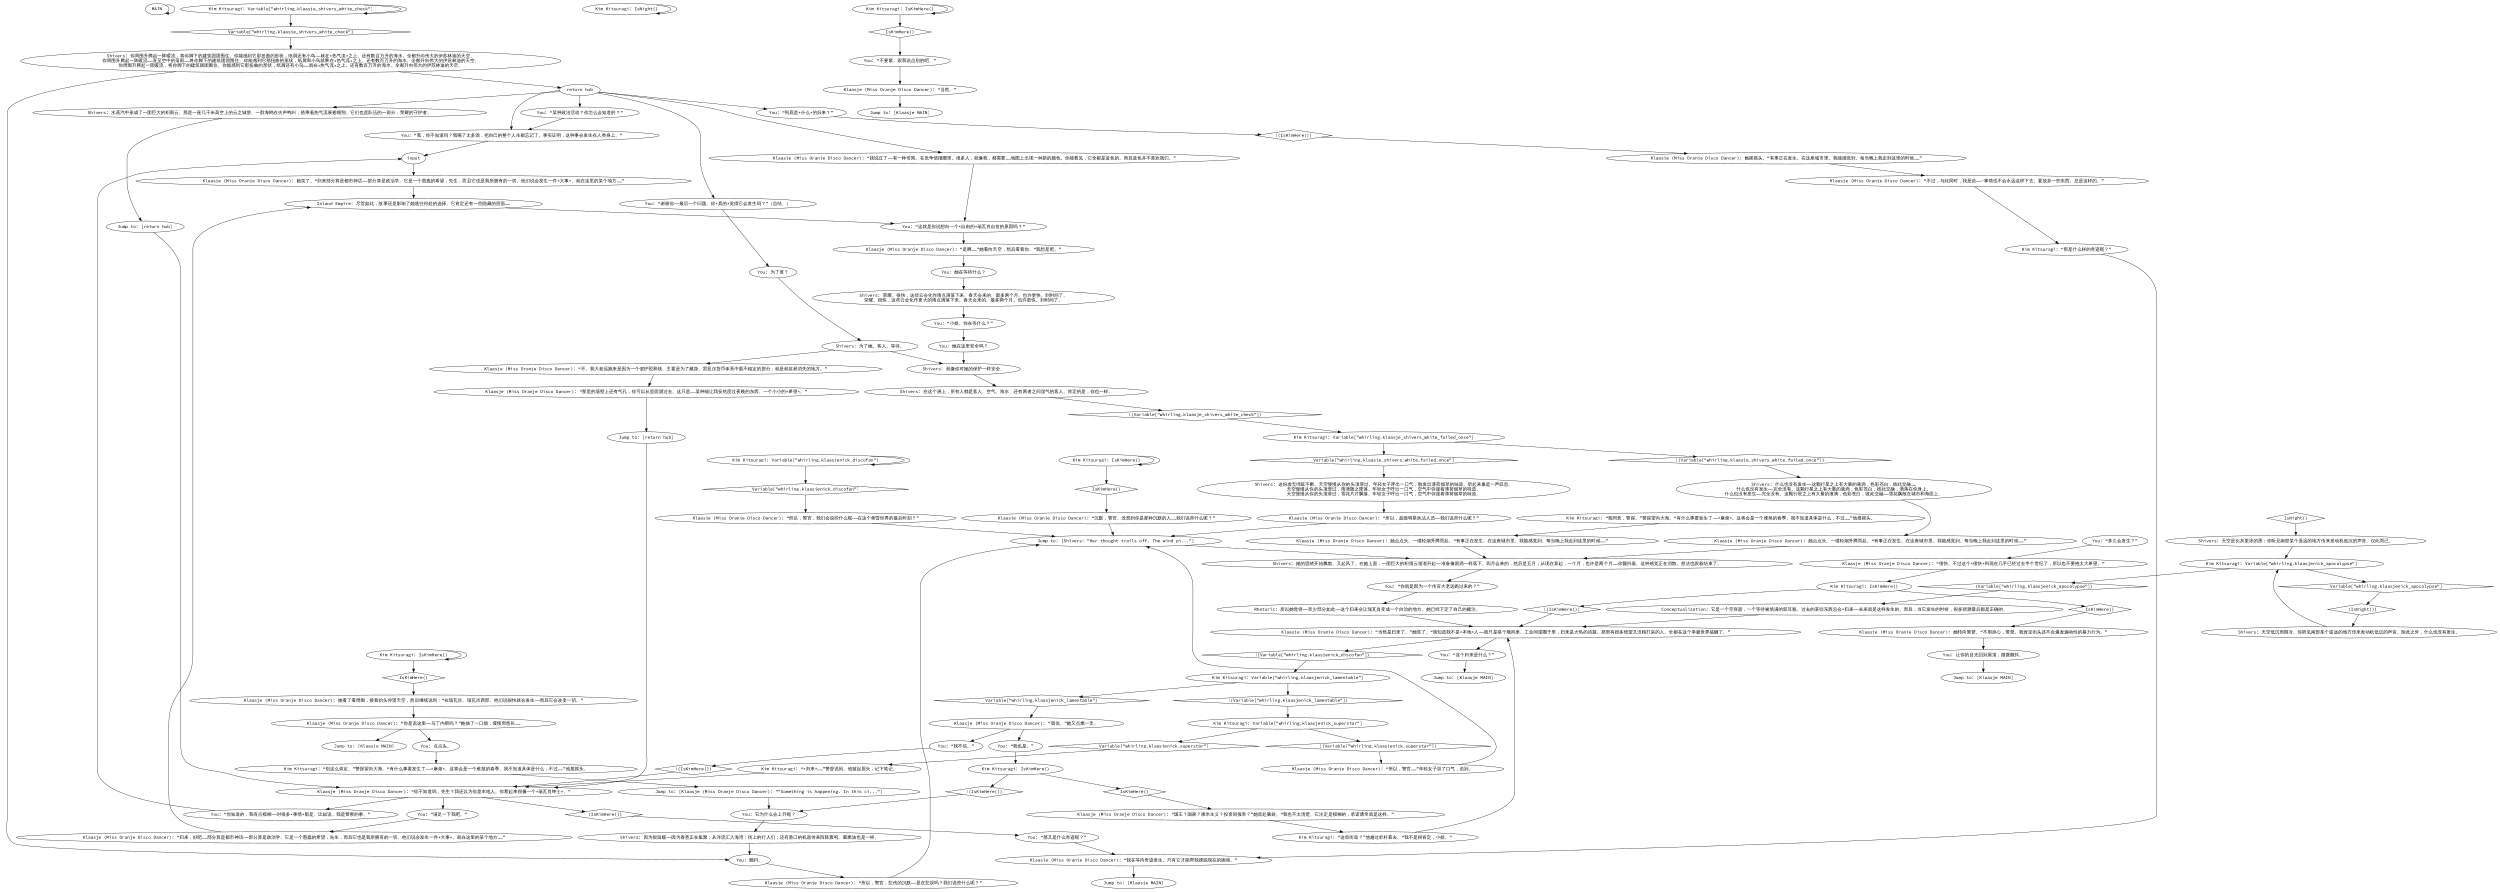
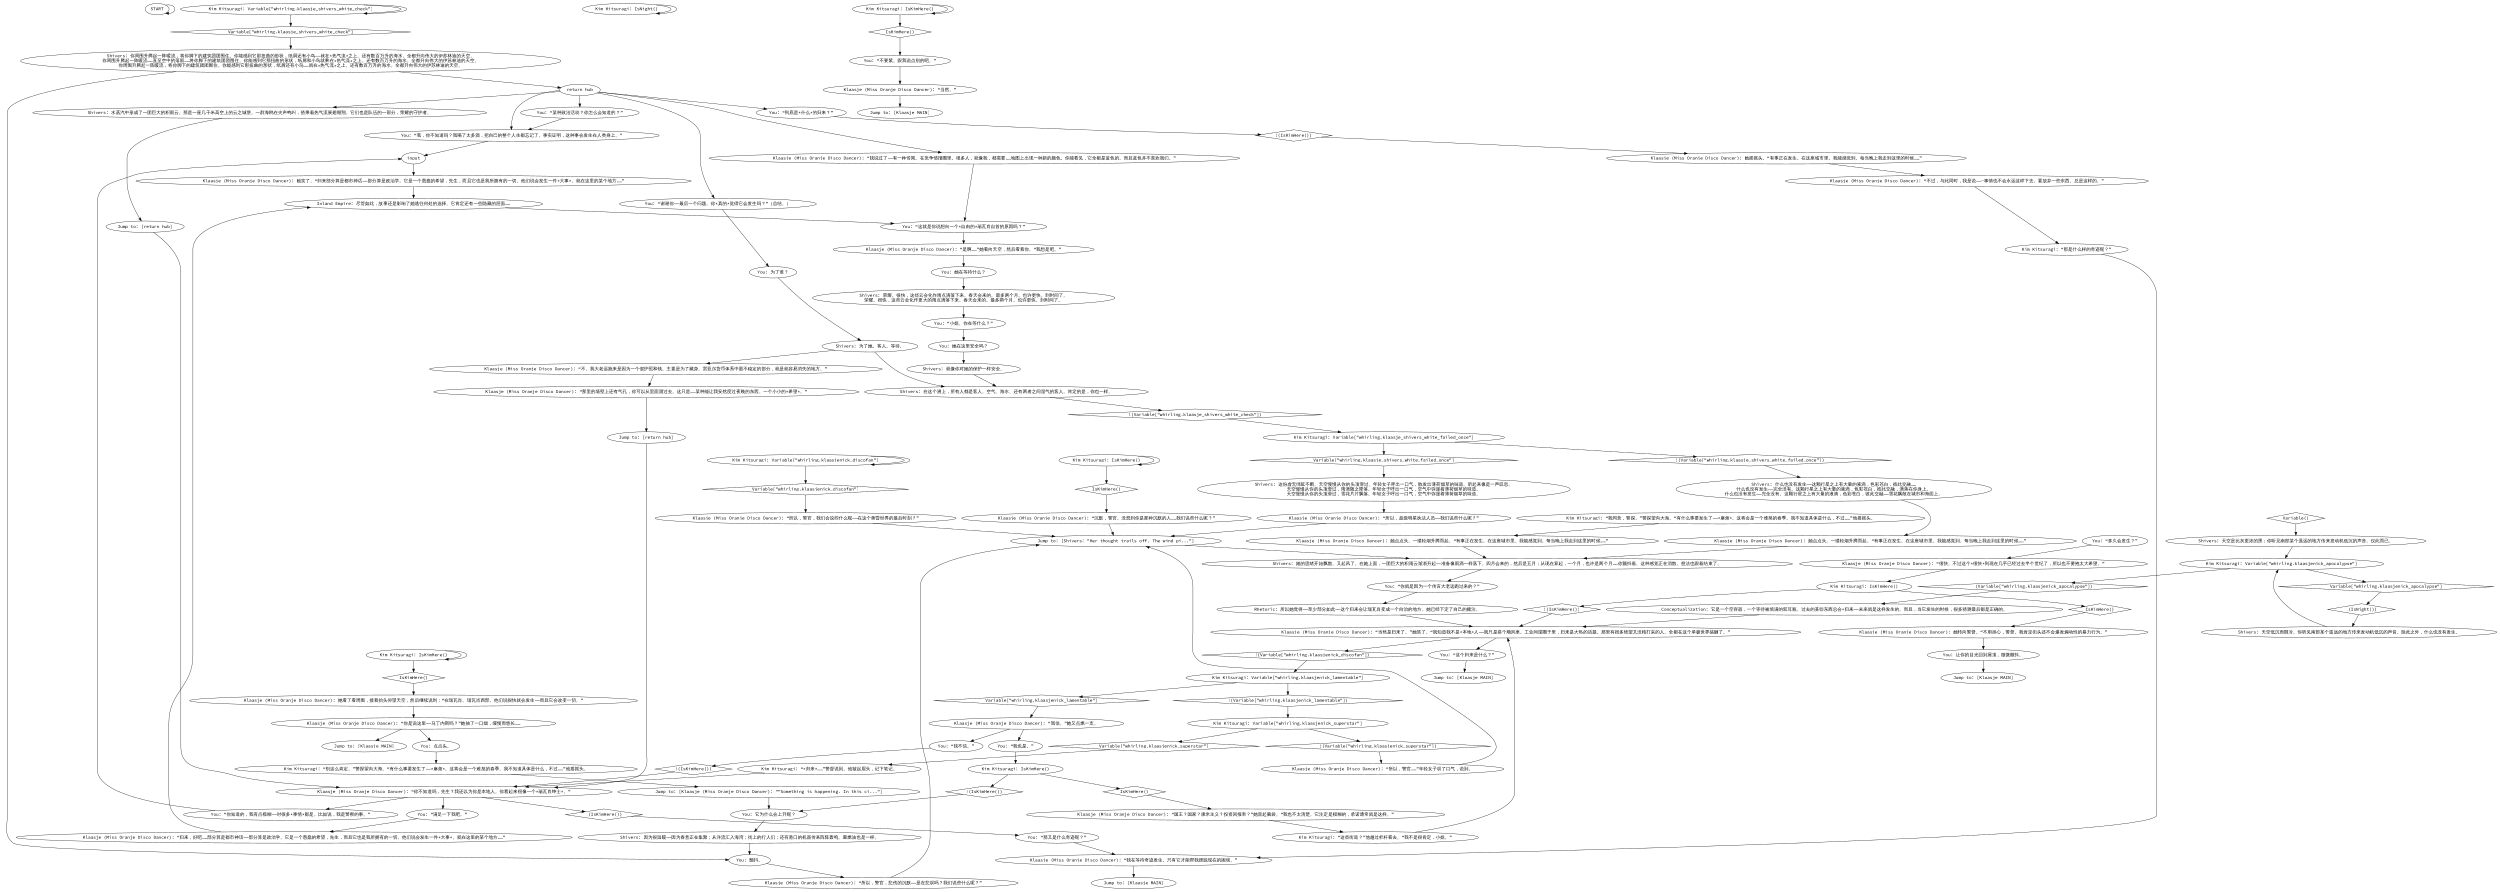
node "MAIN": label "MAIN" -> "START"
edge "Shivers: 为了她。客人。等待。" -> "Shivers: 就像你对她的保护一样安全。": now "Shivers: 为了她。客人。等待。" -> "Shivers: 在这个洲上，所有人都是客人。空气、海水、还有两者之间湿气的客人。肯定的是，你也一样。"
node "IsNight()": label "IsNight()" -> "Variable()"
